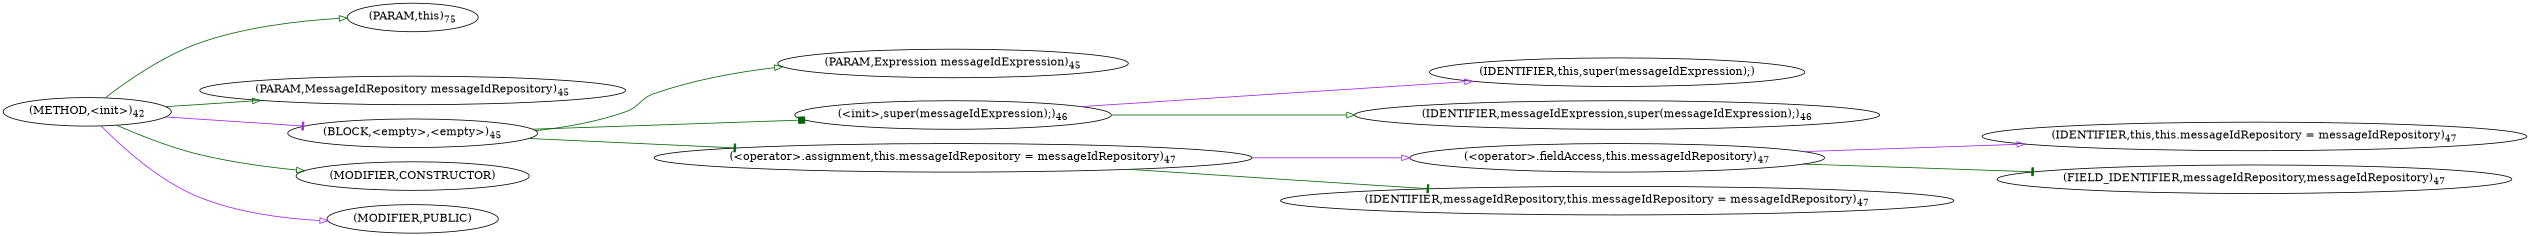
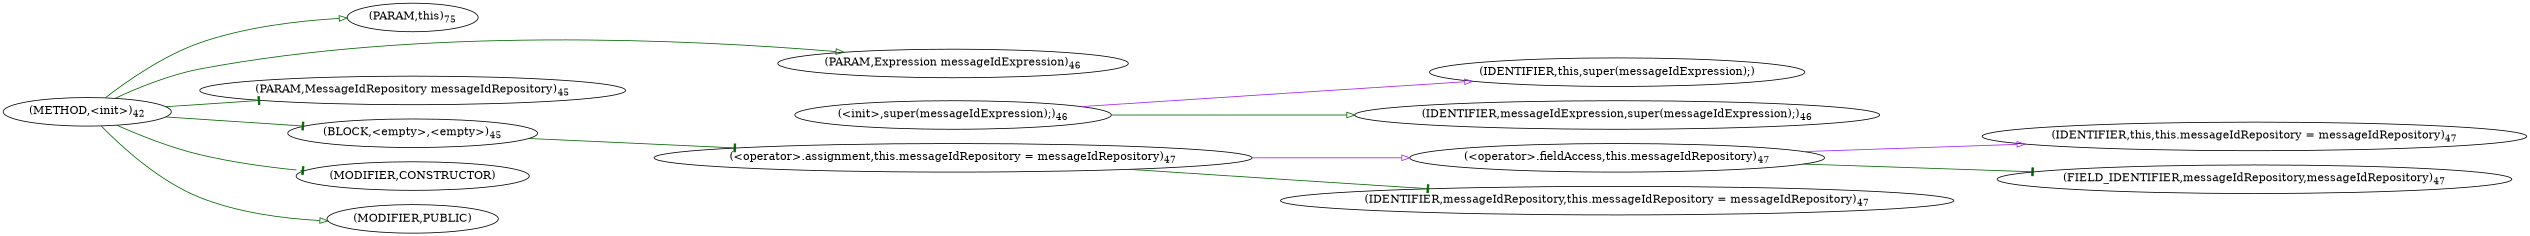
node "(PARAM,Expression messageIdExpression)": text "45" -> "46"
edge "(BLOCK,<empty>,<empty>)" -> "(PARAM,Expression messageIdExpression)": now "(METHOD,<init>)" -> "(PARAM,Expression messageIdExpression)"
edge "(METHOD,<init>)" -> "(PARAM,MessageIdRepository messageIdRepository)": arrowhead onormal -> tee
edge "(METHOD,<init>)" -> "(BLOCK,<empty>,<empty>)": color purple -> darkgreen
edge "(BLOCK,<empty>,<empty>)" -> "(<init>,super(messageIdExpression);)": removed
edge "(METHOD,<init>)" -> "(MODIFIER,CONSTRUCTOR)": arrowhead onormal -> tee
edge "(METHOD,<init>)" -> "(MODIFIER,PUBLIC)": color purple -> darkgreen
